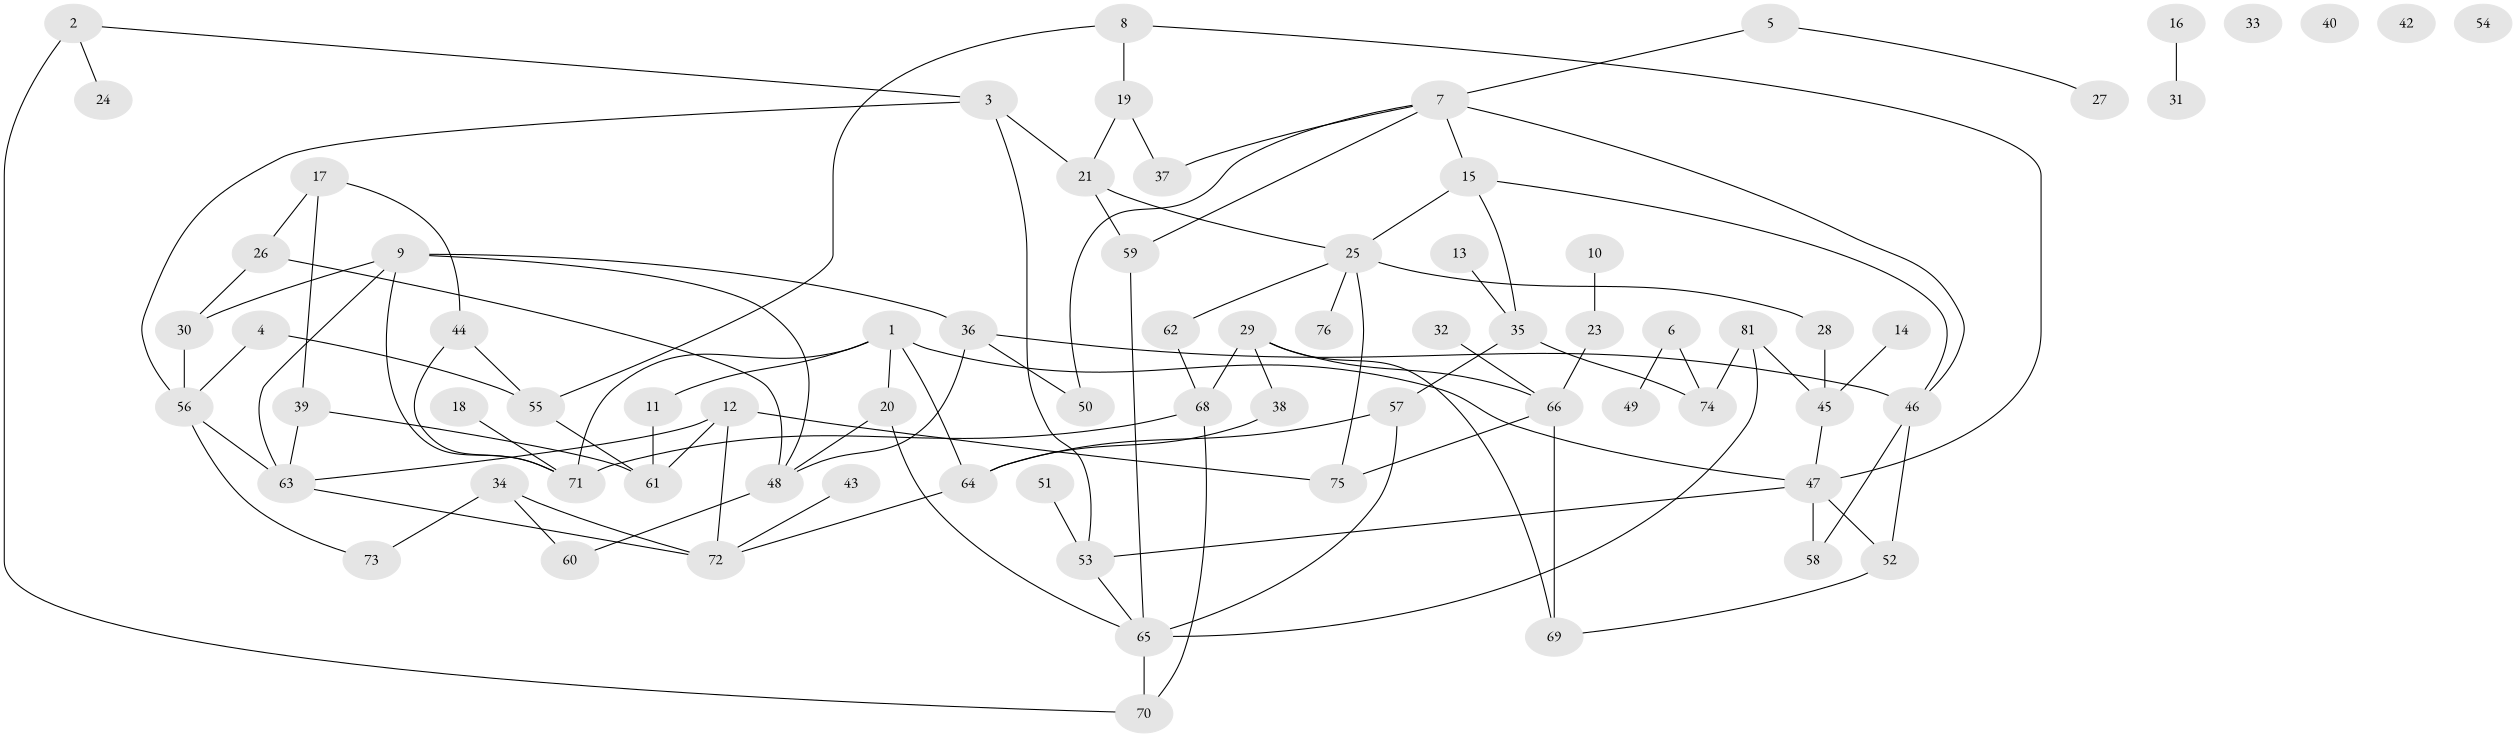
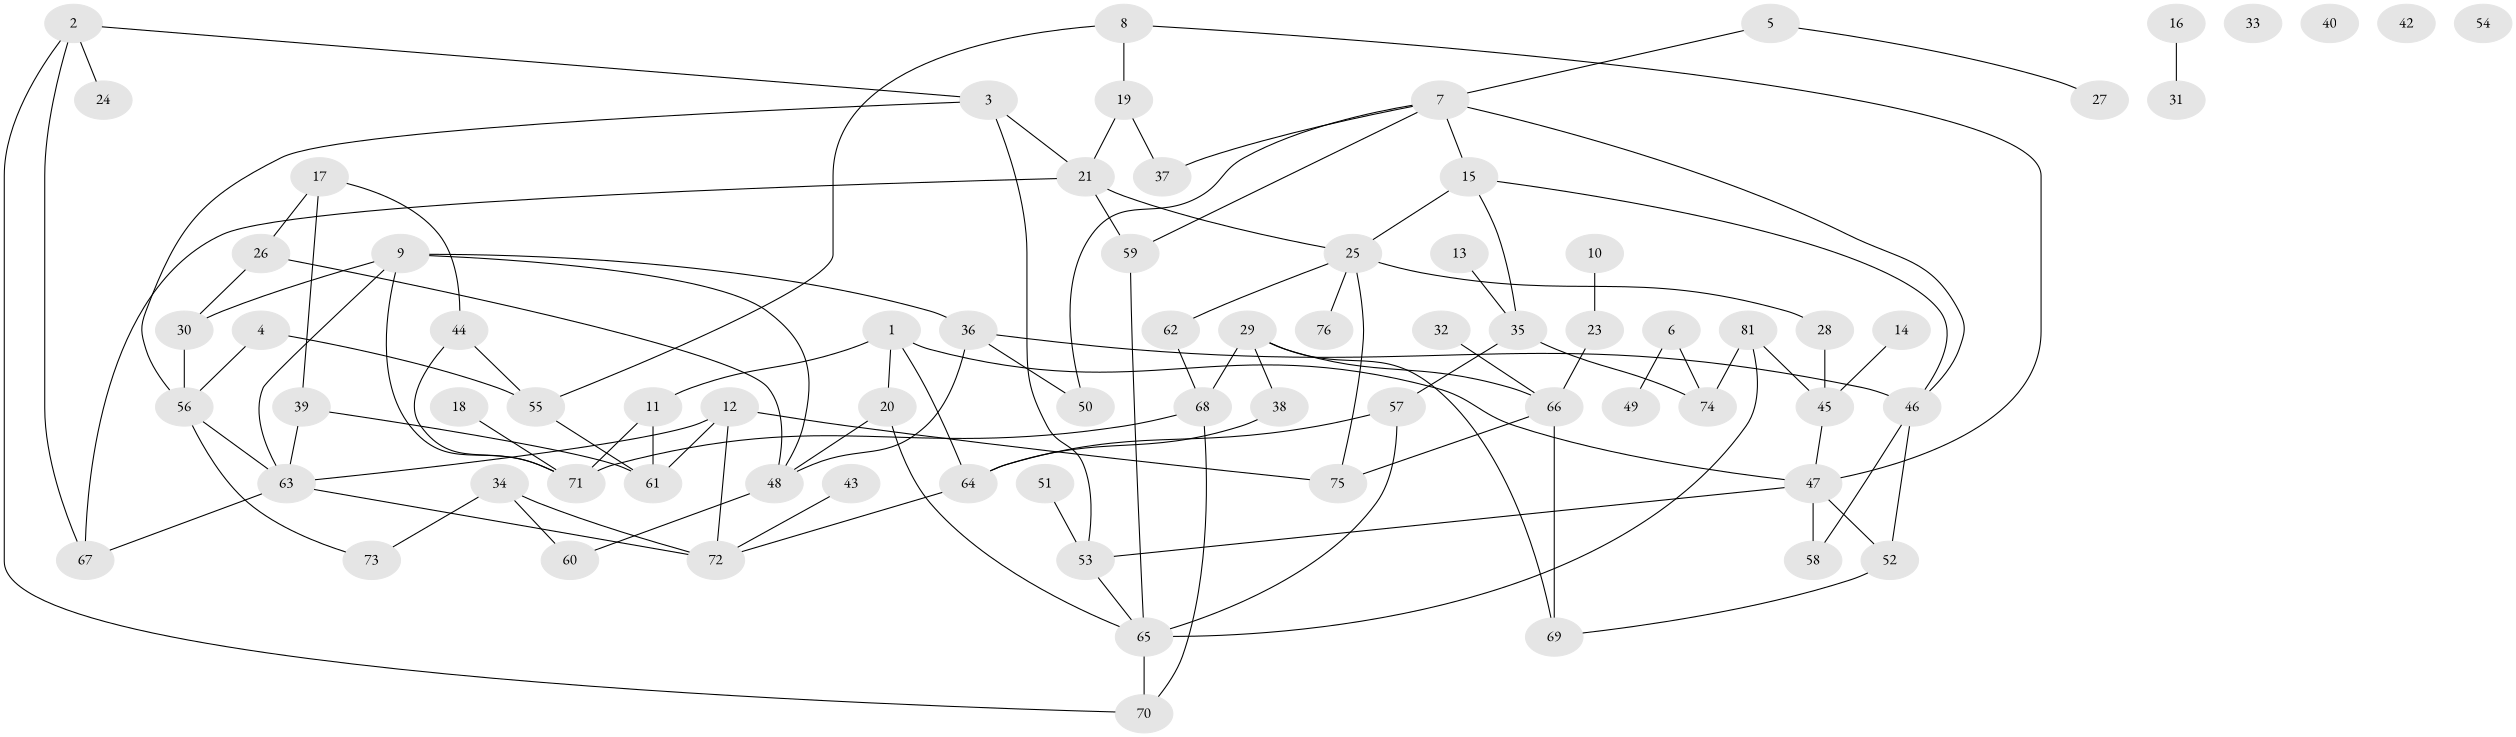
edge "1" -- "71": now "11" -- "71"
node "67": added
